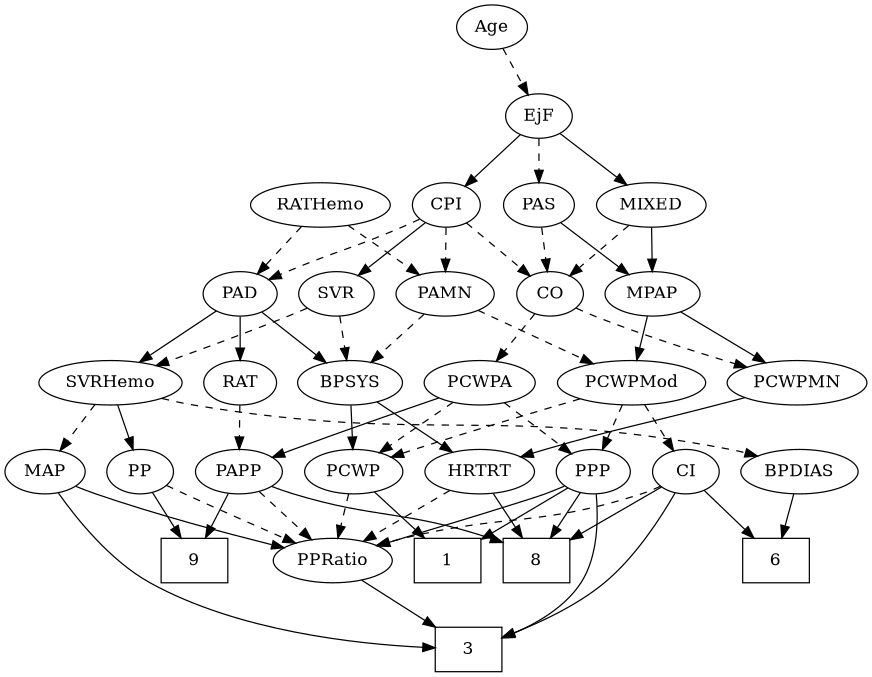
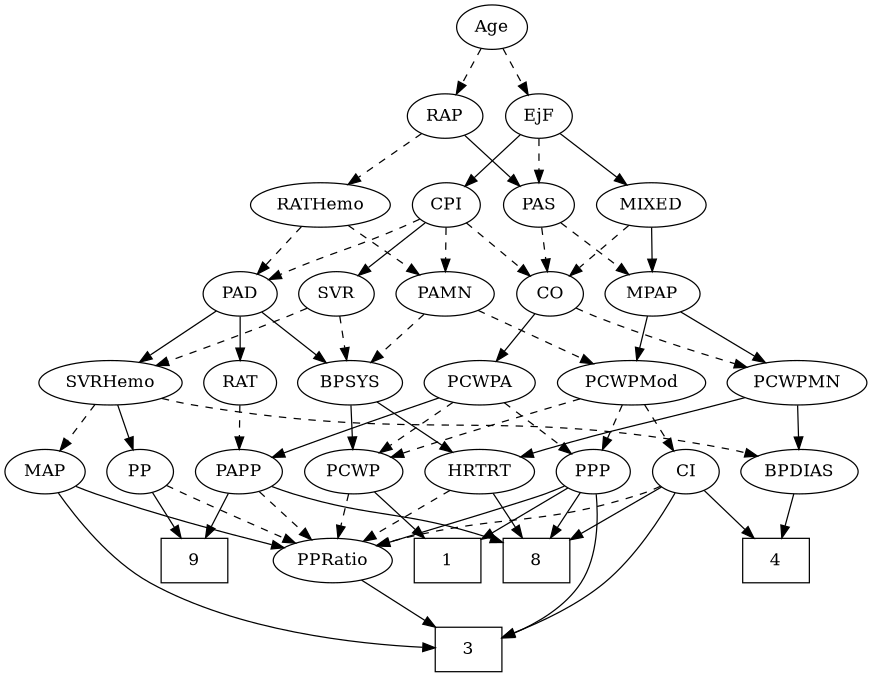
node "RAP": added
edge "PAS" -> "MPAP": style solid -> dashed
edge "CO" -> "PCWPA": style dashed -> solid
edge "PCWPMN" -> "BPDIAS": added
node "6": label "6" -> "4"
